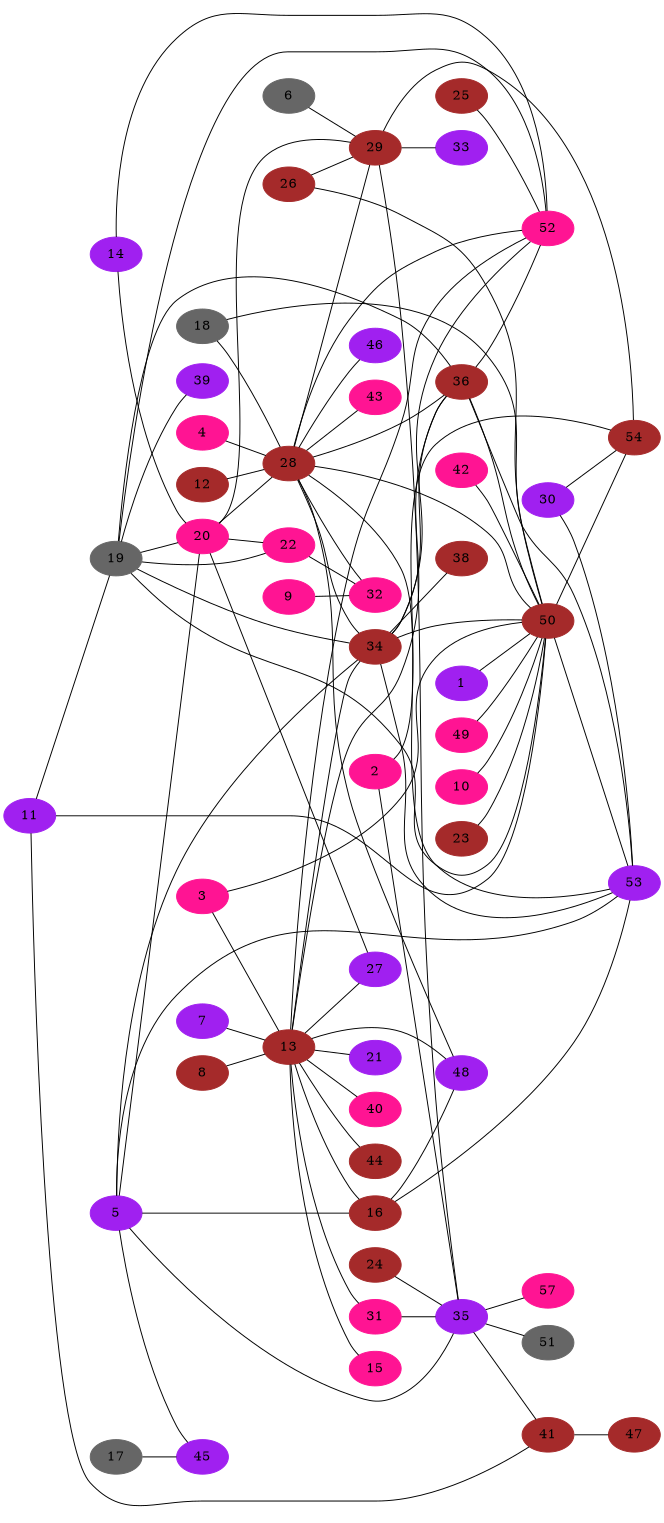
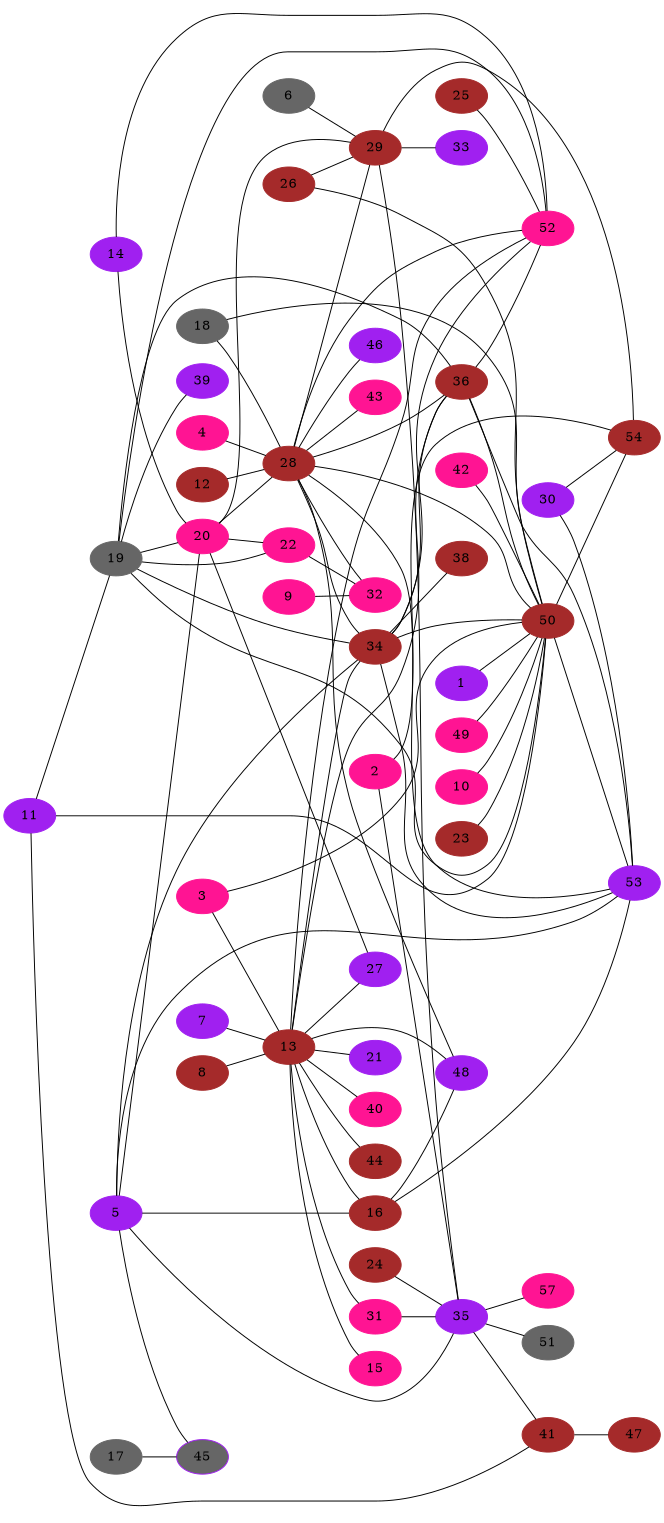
node "45": fillcolor purple -> gray40
